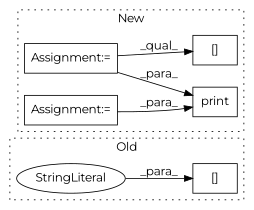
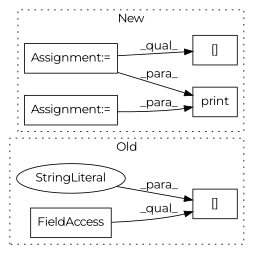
node "FieldAccess": added
